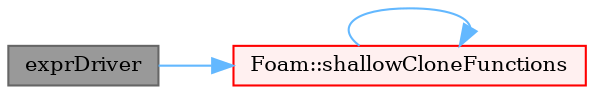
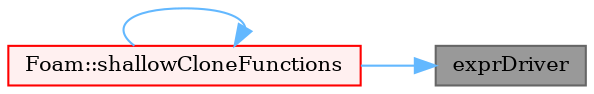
edge "exprDriver" -> "Foam::shallowCloneFunctions": reversed
